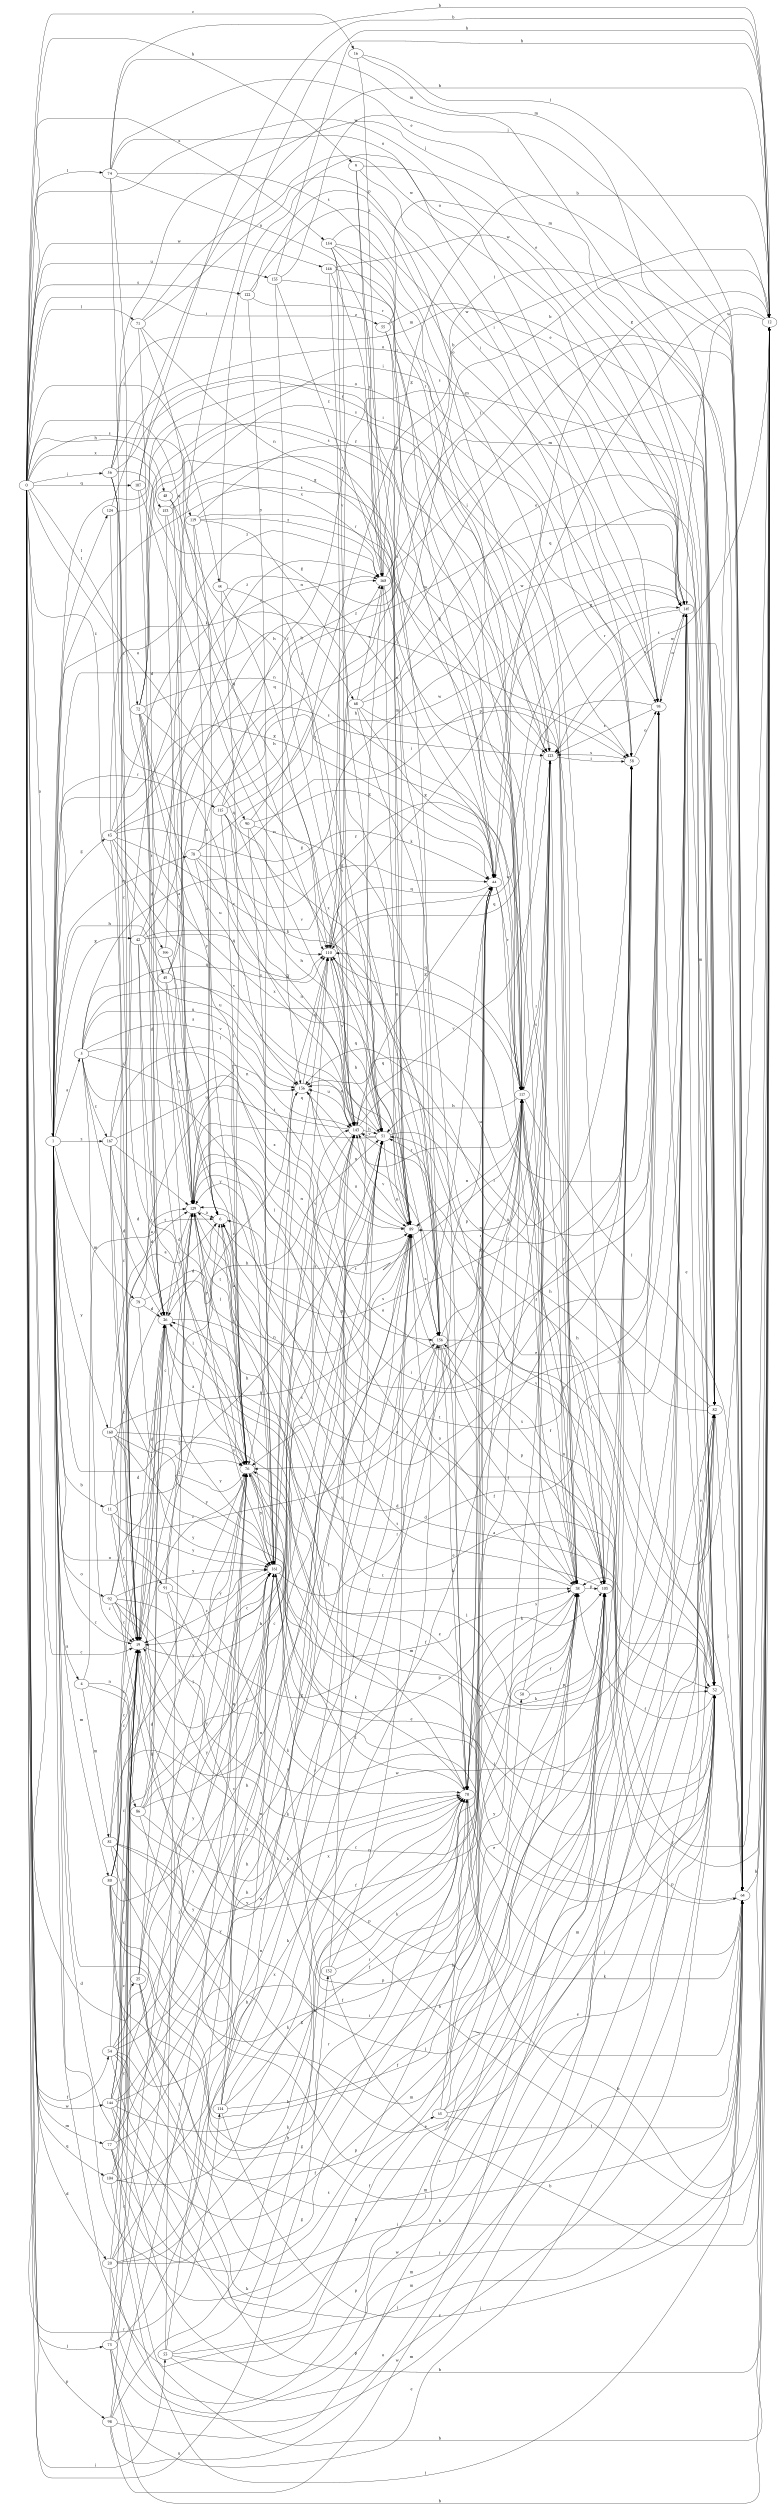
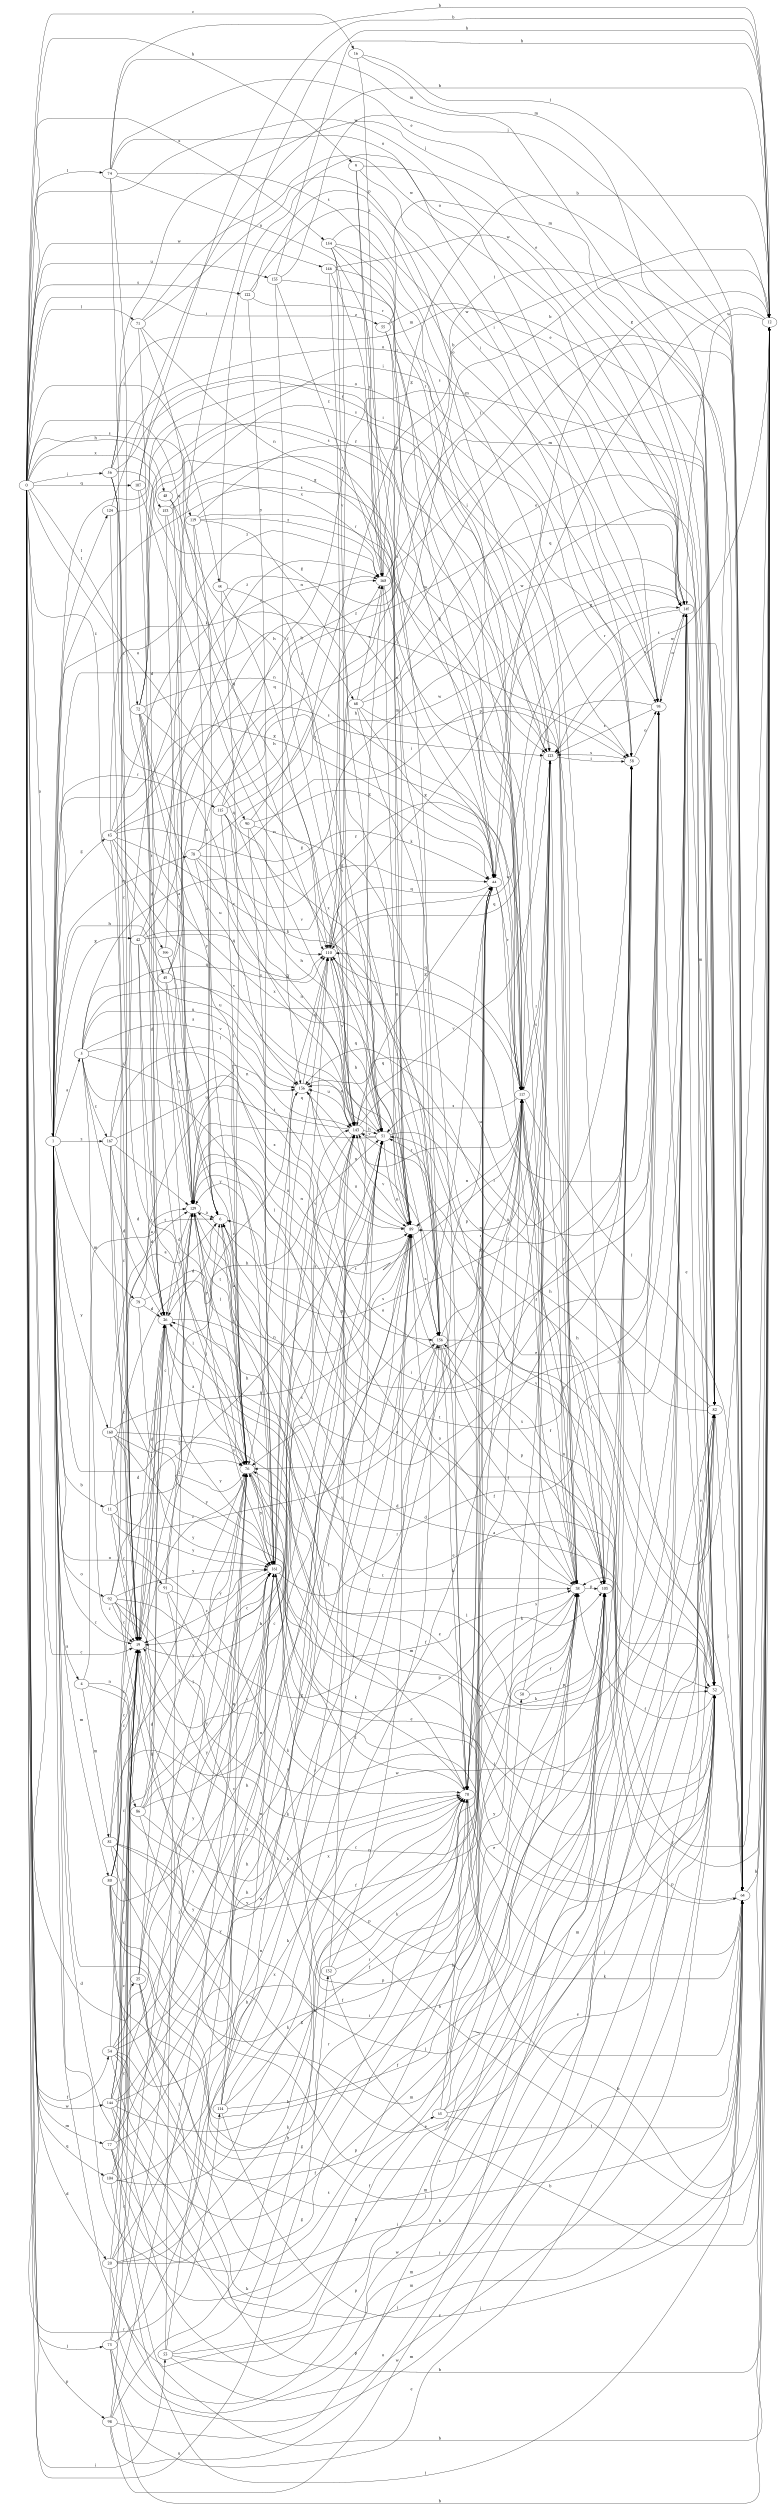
edge "117" -> "51": label "h" -> "s"
edge "103" -> "129": removed, label "t"
